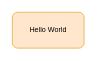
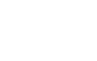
node "Hello World": removed
